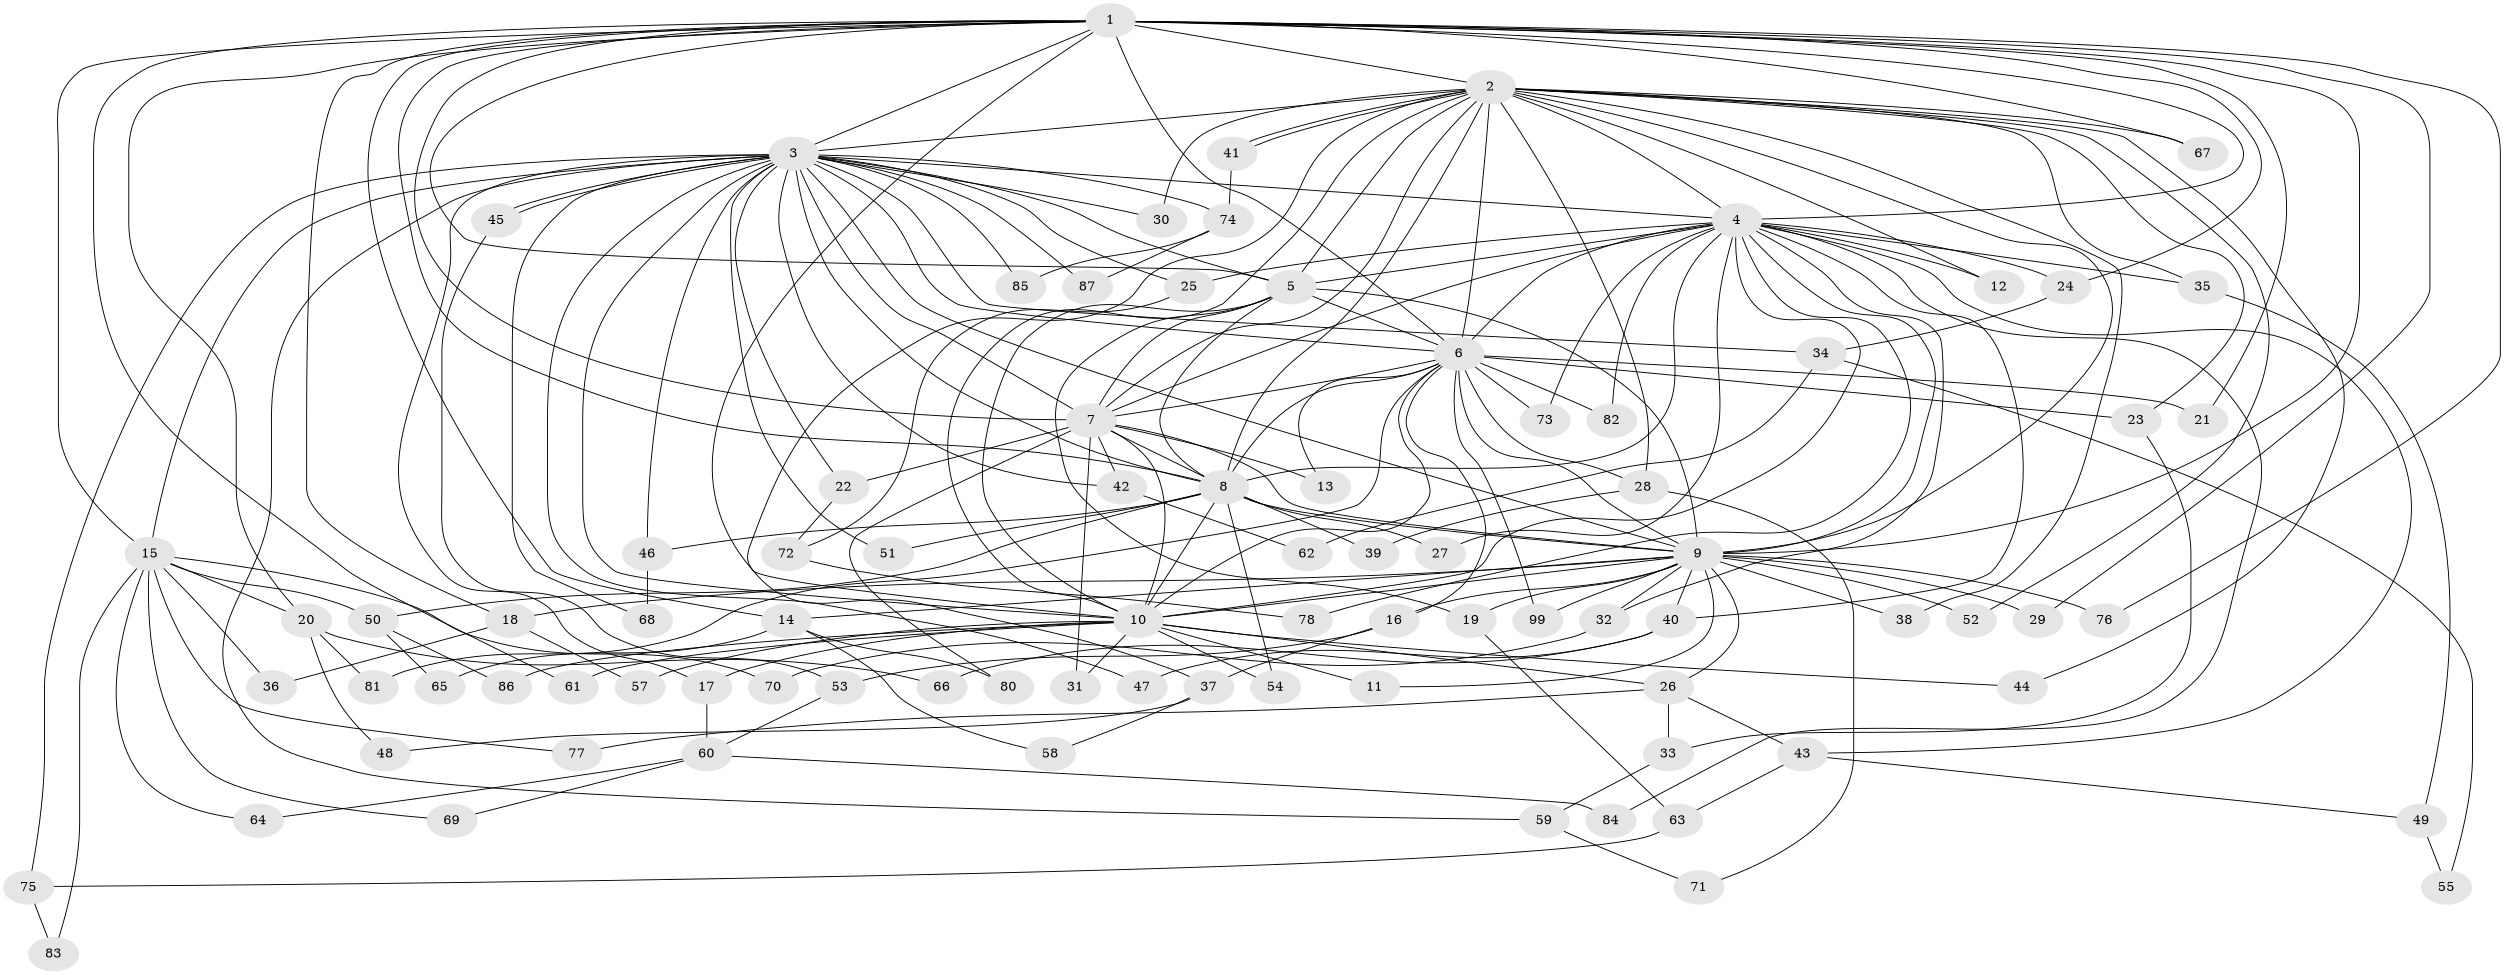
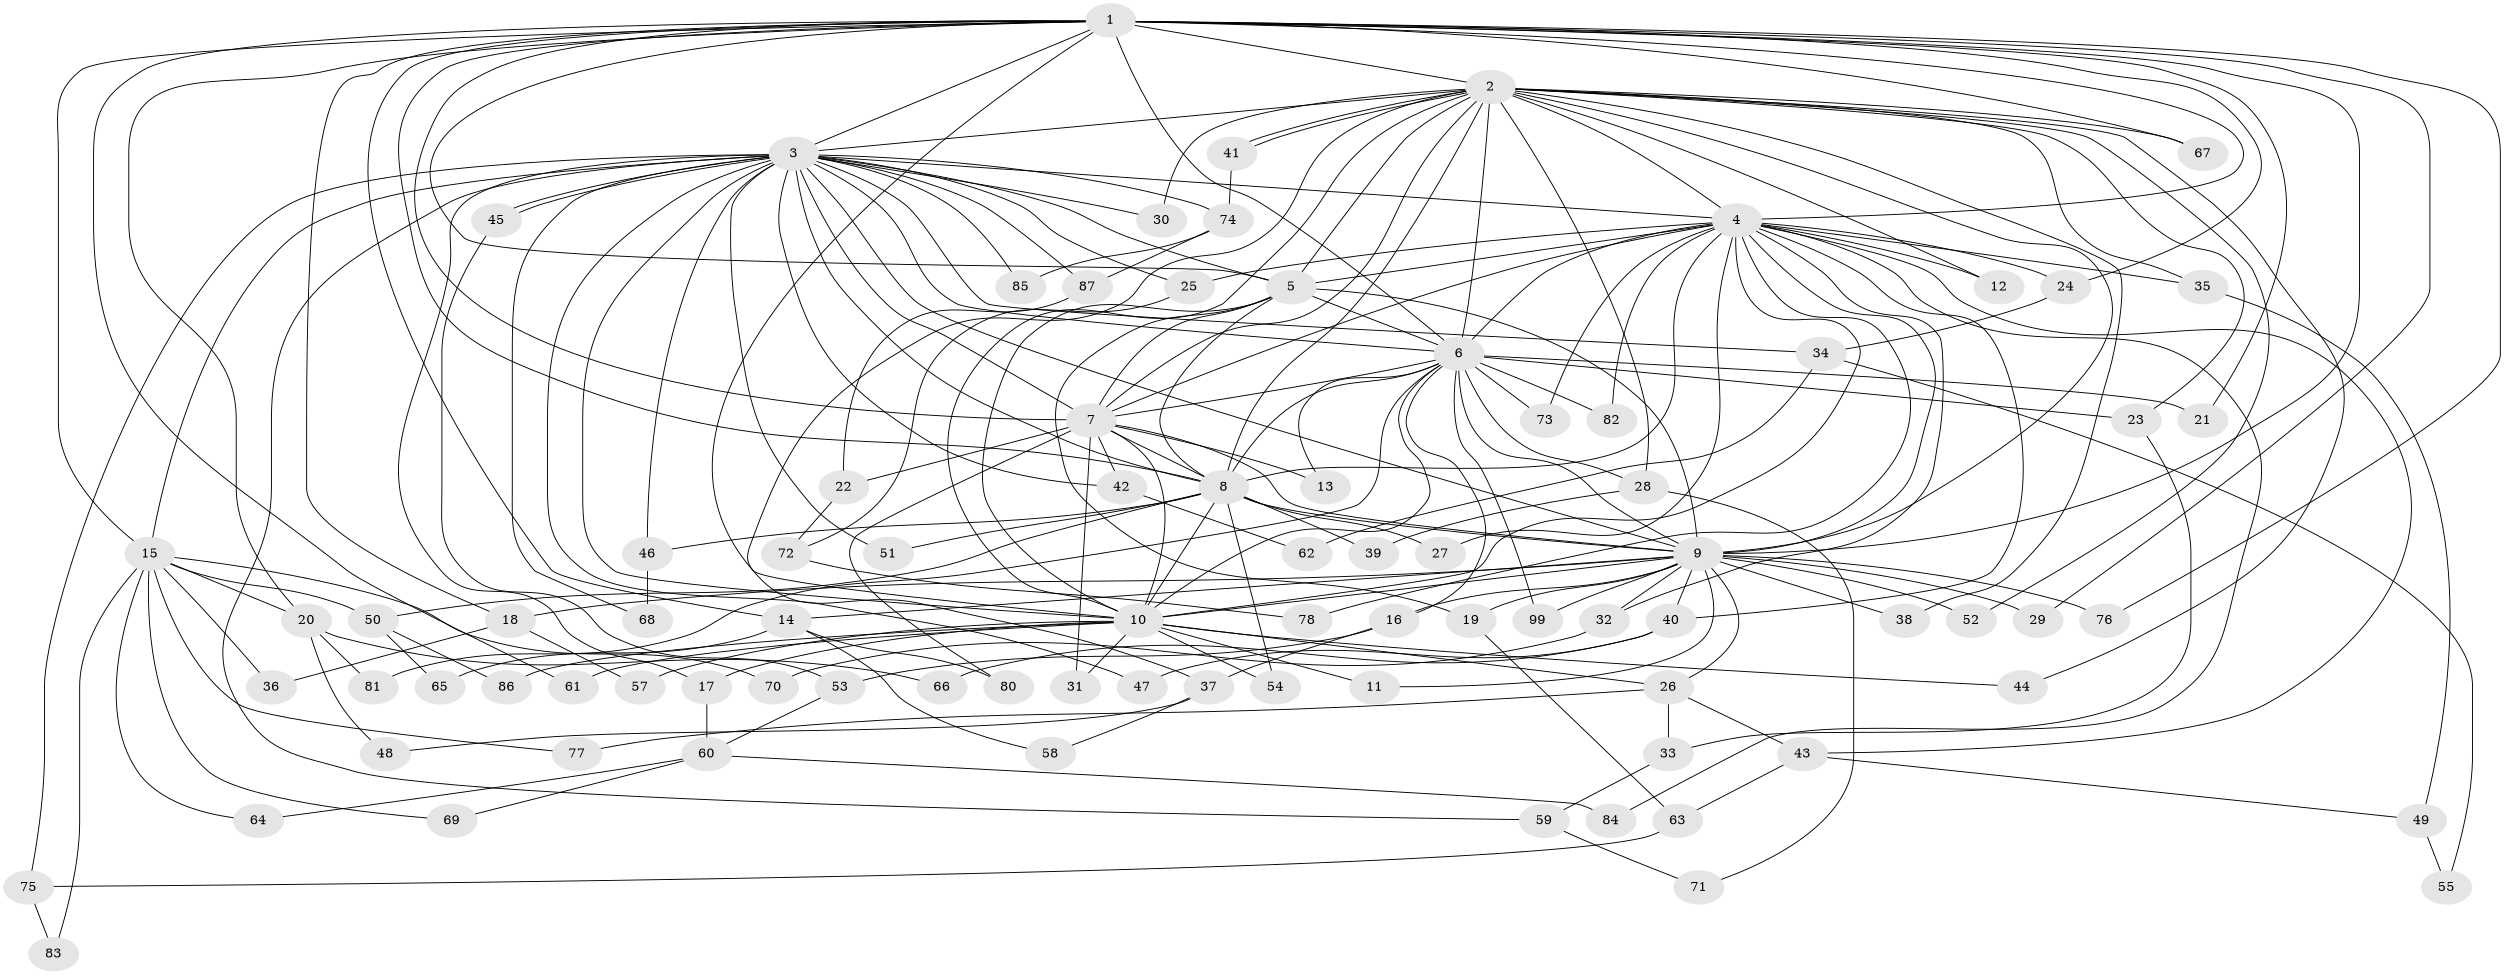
edge "3" -- "22": now "87" -- "22"
